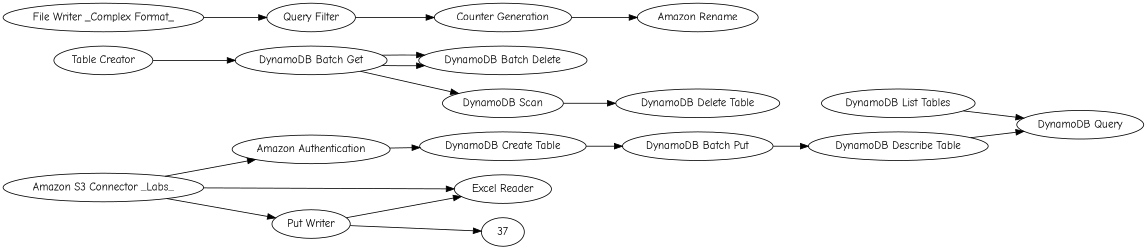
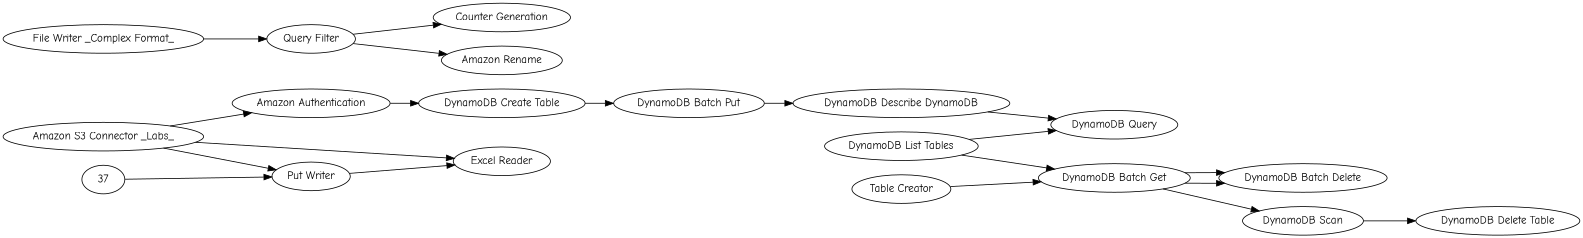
edge "Counter Generation" -> "Amazon Rename": now "Query Filter" -> "Amazon Rename"
node "DynamoDB Describe Table": label "DynamoDB Describe Table" -> "DynamoDB Describe DynamoDB"
edge "DynamoDB List Tables" -> "DynamoDB Batch Get": added
edge "Put Writer" -> "37": reversed
